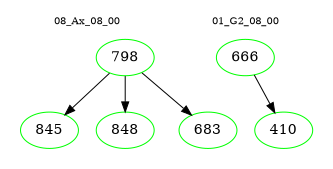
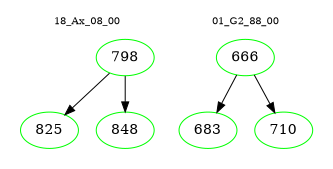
cluster "08_Ax_08_00": label "08_Ax_08_00" -> "18_Ax_08_00"
cluster "01_G2_08_00": label "01_G2_08_00" -> "01_G2_88_00"
edge "798" -> "683": now "666" -> "683"
node "845": label "845" -> "825"
node "410": label "410" -> "710"
